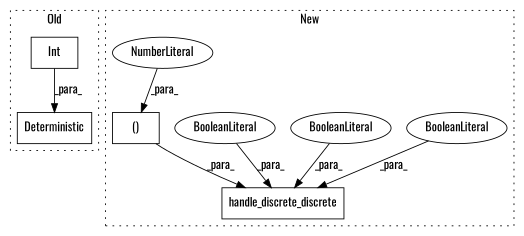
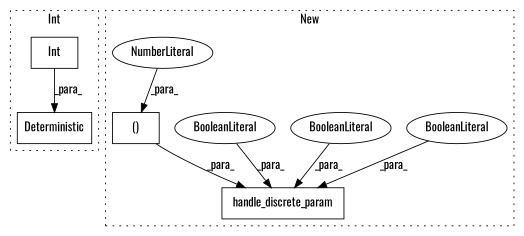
cluster "Old": label "Old" -> "Int"
node "handle_discrete_discrete": label "handle_discrete_discrete" -> "handle_discrete_param"
